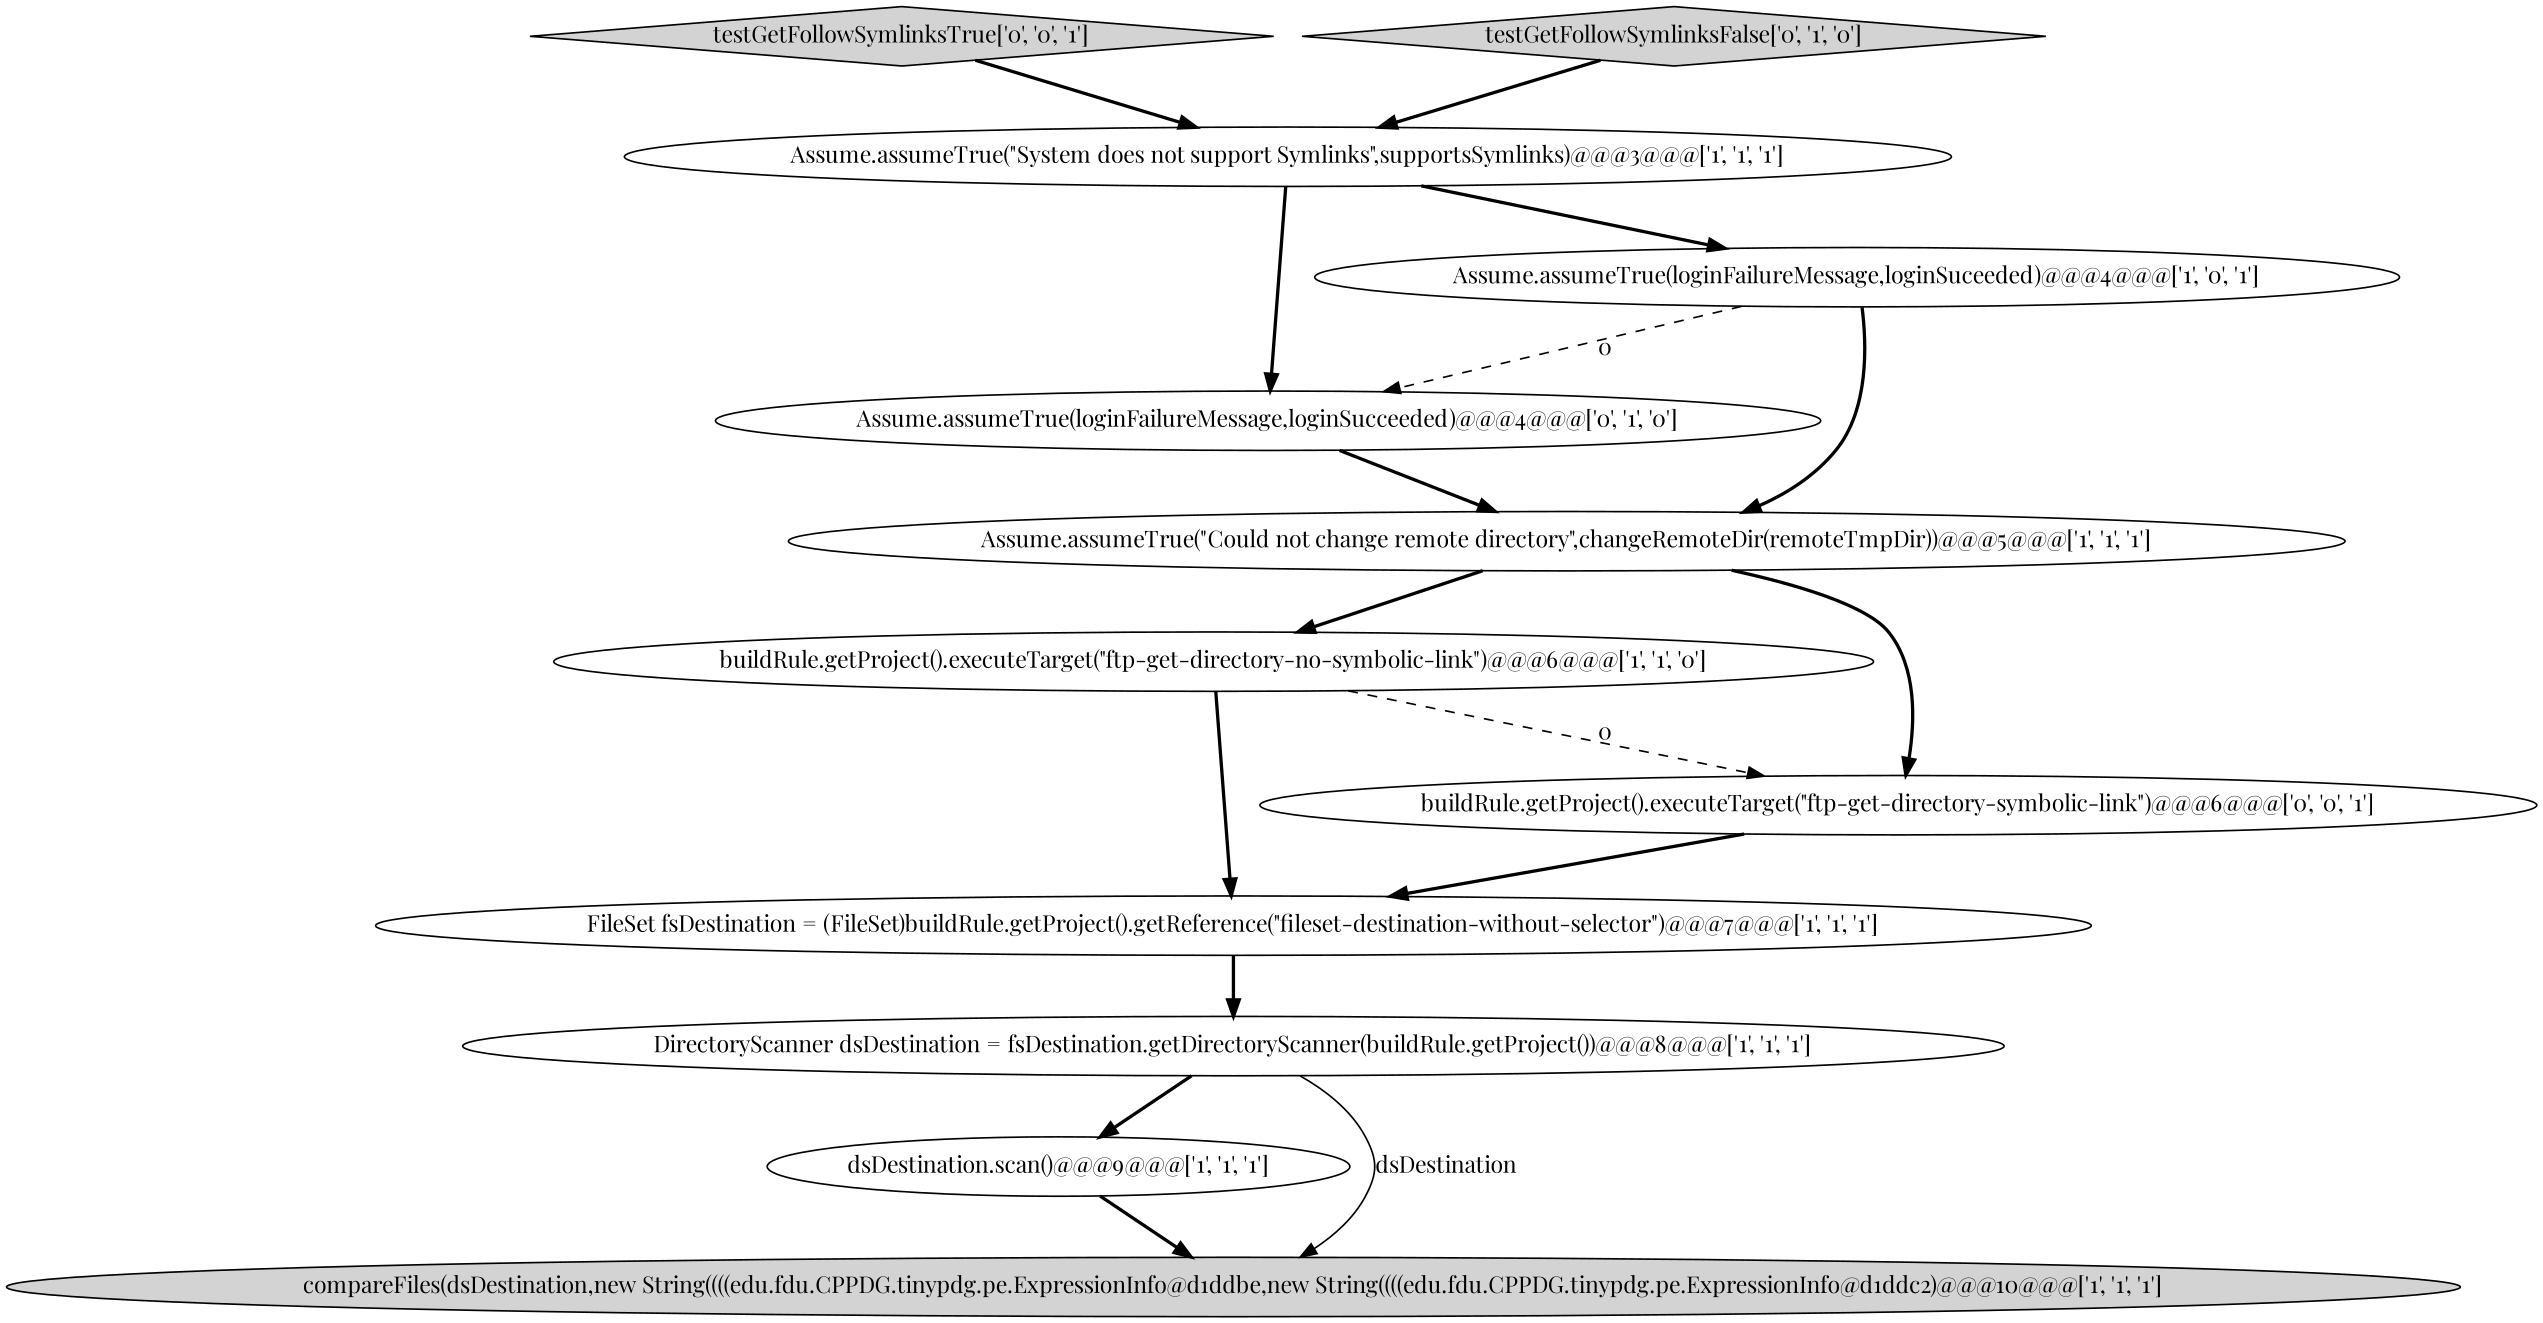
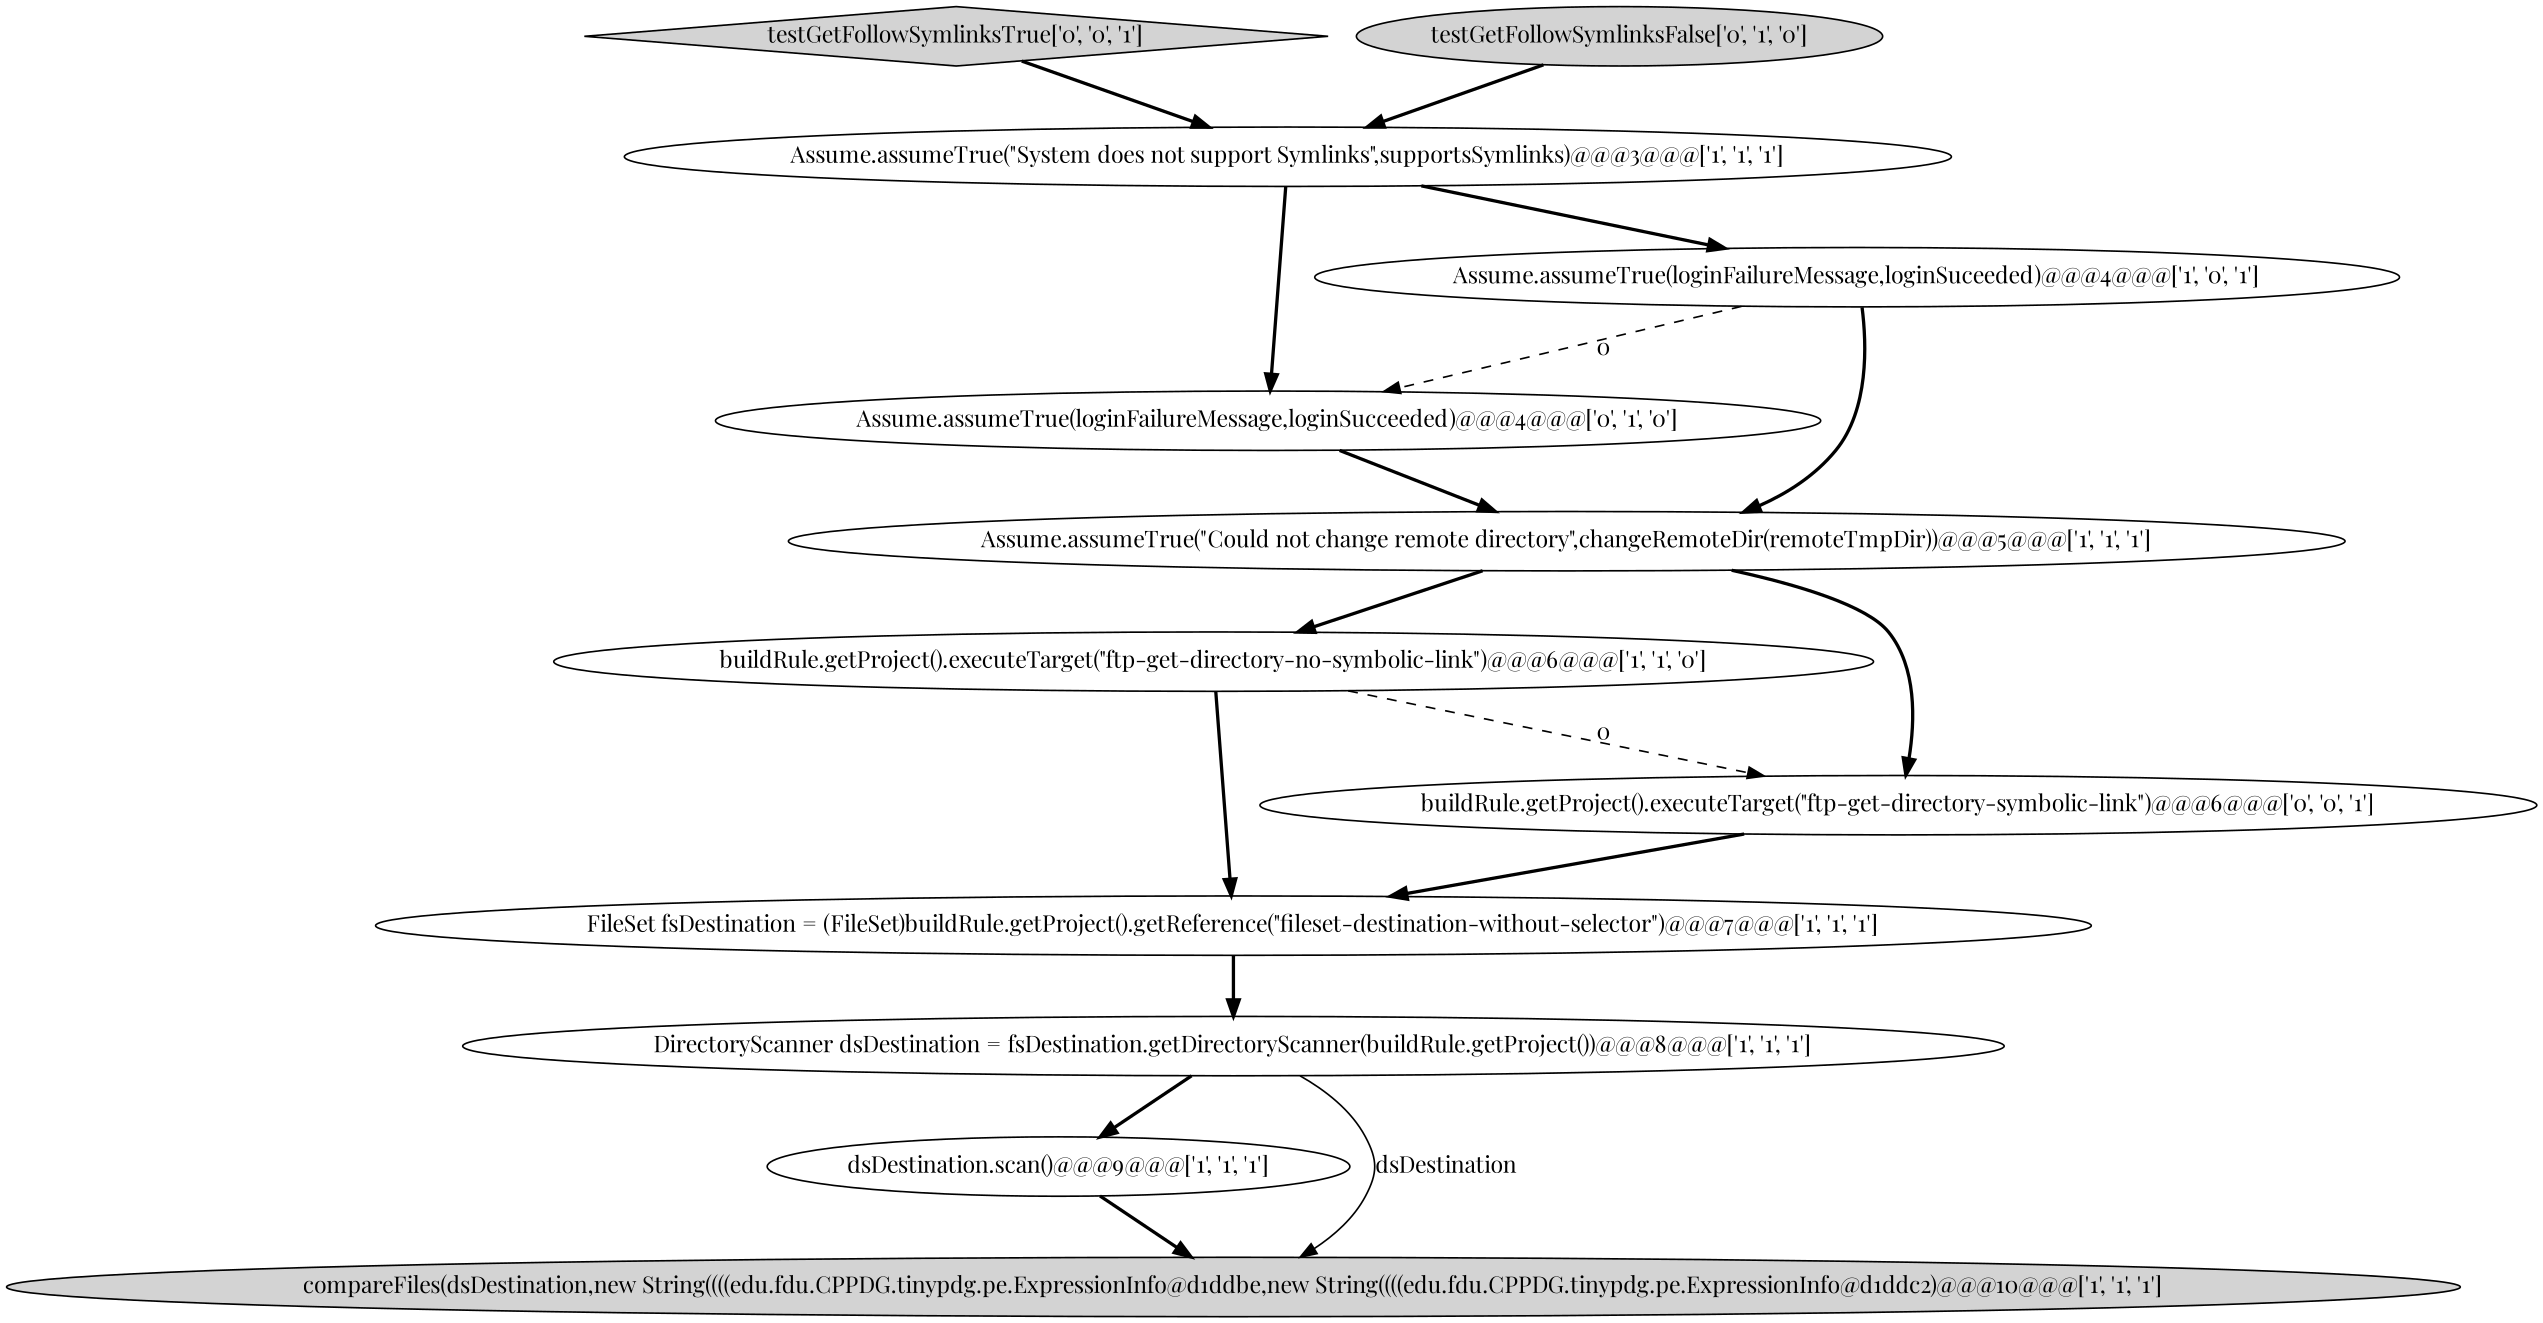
node "testGetFollowSymlinksFalse['0', '1', '0']": shape diamond -> ellipse
